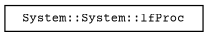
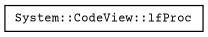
node "System::System::lfProc": label "System::System::lfProc" -> "System::CodeView::lfProc"
